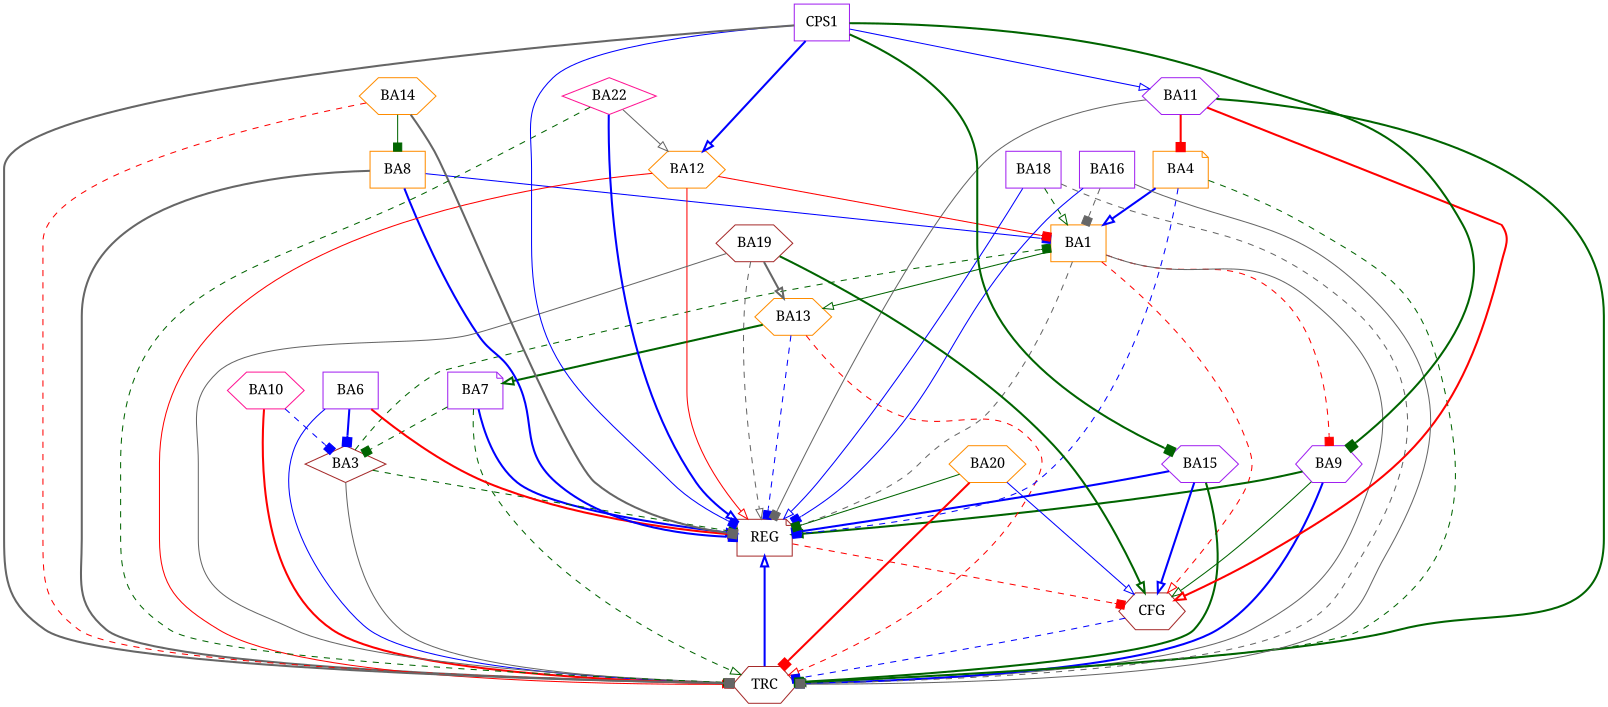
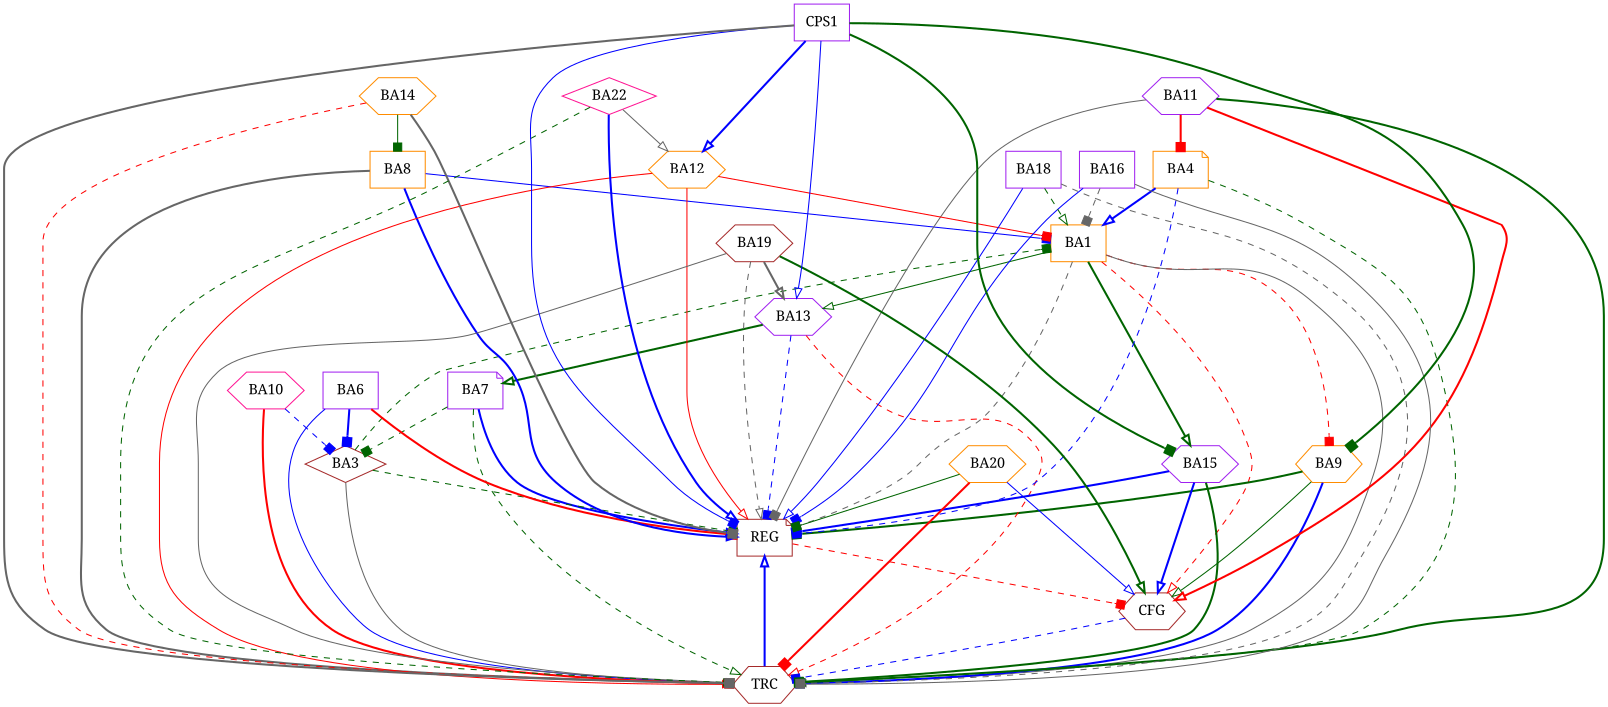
edge "CPS1" -> "BA11": now "CPS1" -> "BA13"
node "BA13": color darkorange -> purple
edge "BA1" -> "BA15": added
edge "BA8" -> "REG": arrowhead box -> onormal
node "BA9": color purple -> darkorange
edge "BA9" -> "REG": arrowhead onormal -> box
